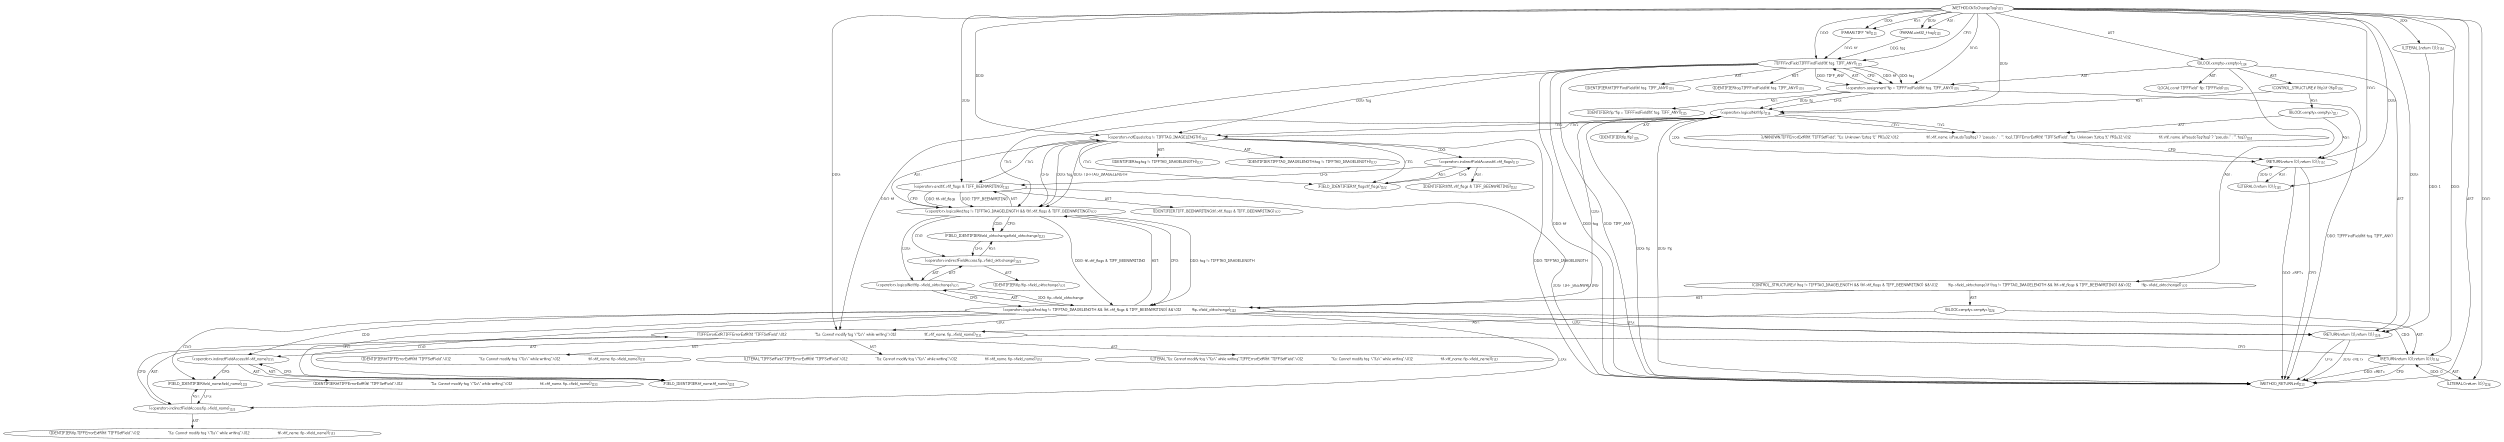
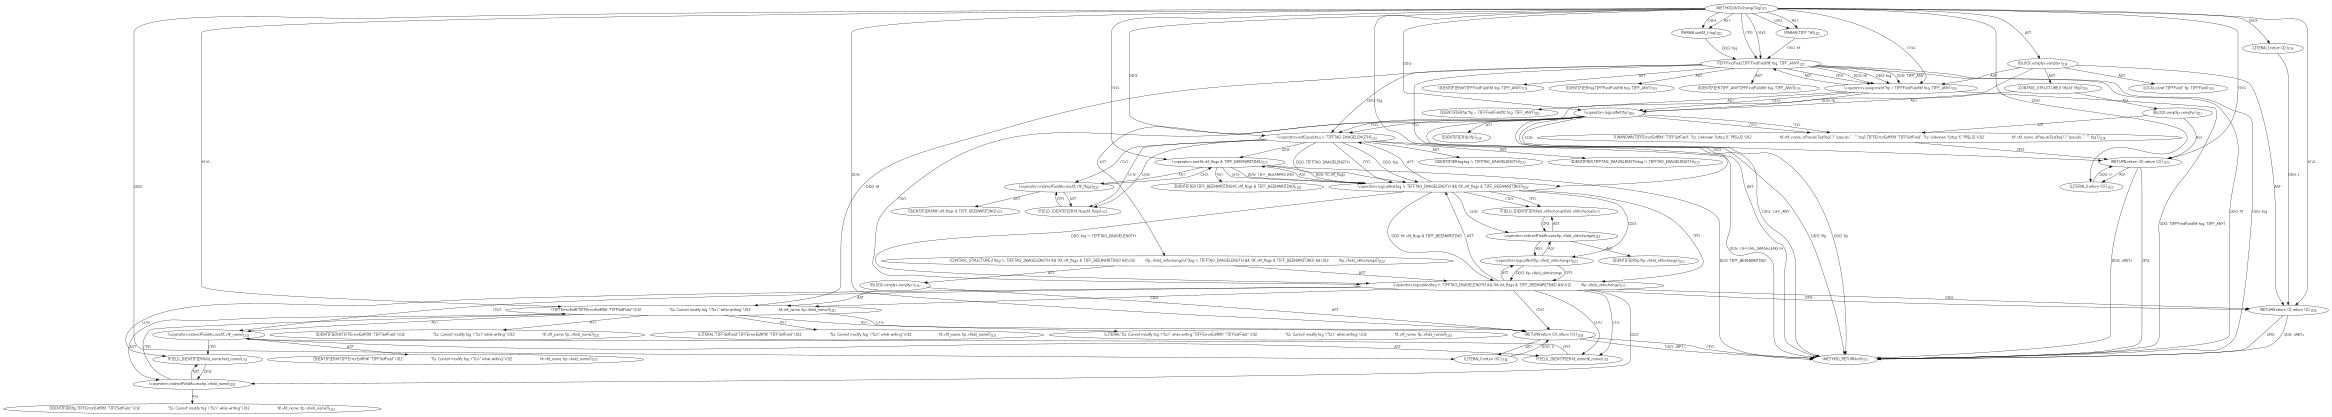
node "(IDENTIFIER,TIFF_ANY,TIFFFindField(tif, tag, TIFF_ANY))": added
edge "(<operator>.and,tif->tif_flags & TIFF_BEENWRITING)" -> "(<operator>.indirectFieldAccess,tif->tif_flags)": added, label "AST:"
node "(METHOD_RETURN,int)": text "1113" -> "2113"
